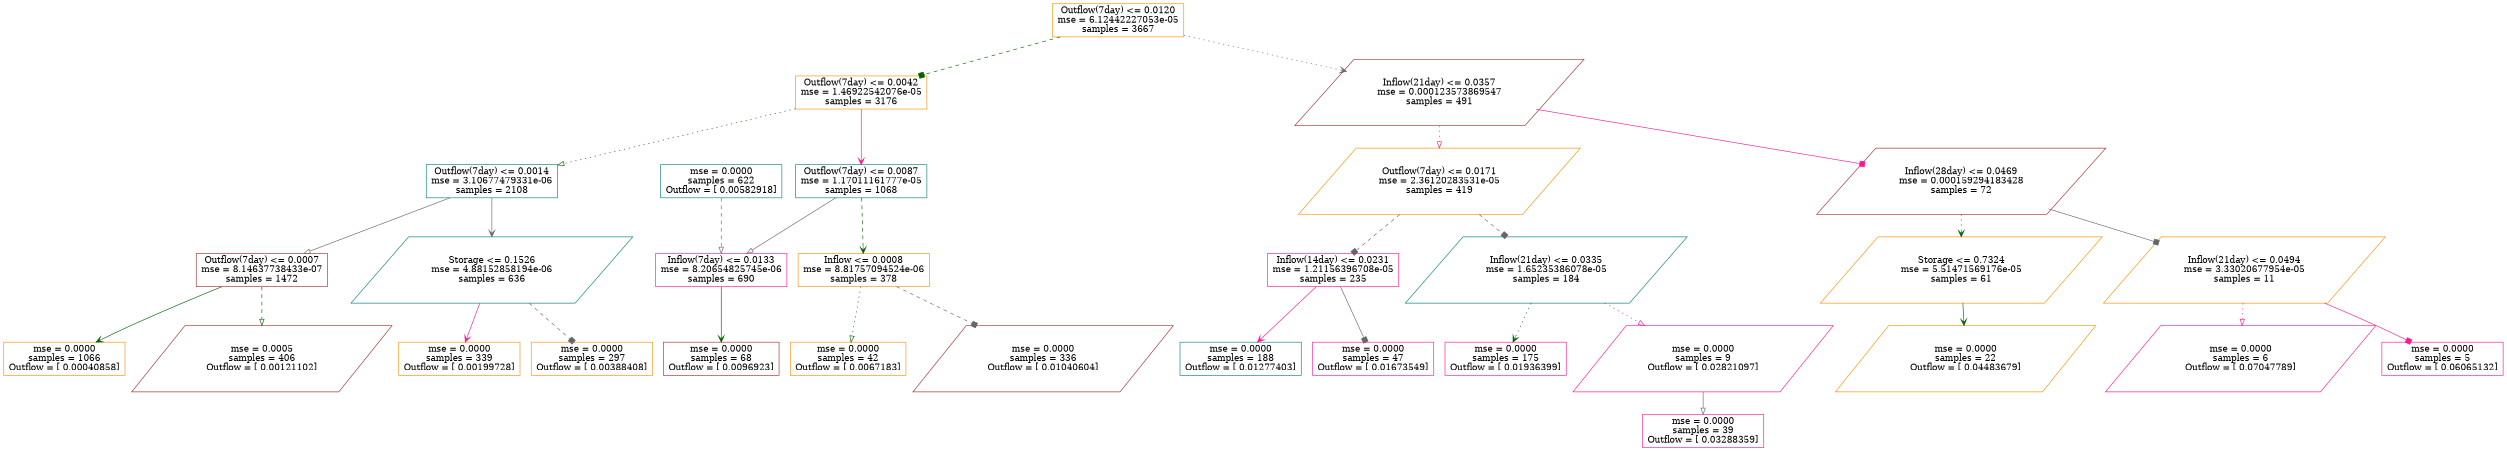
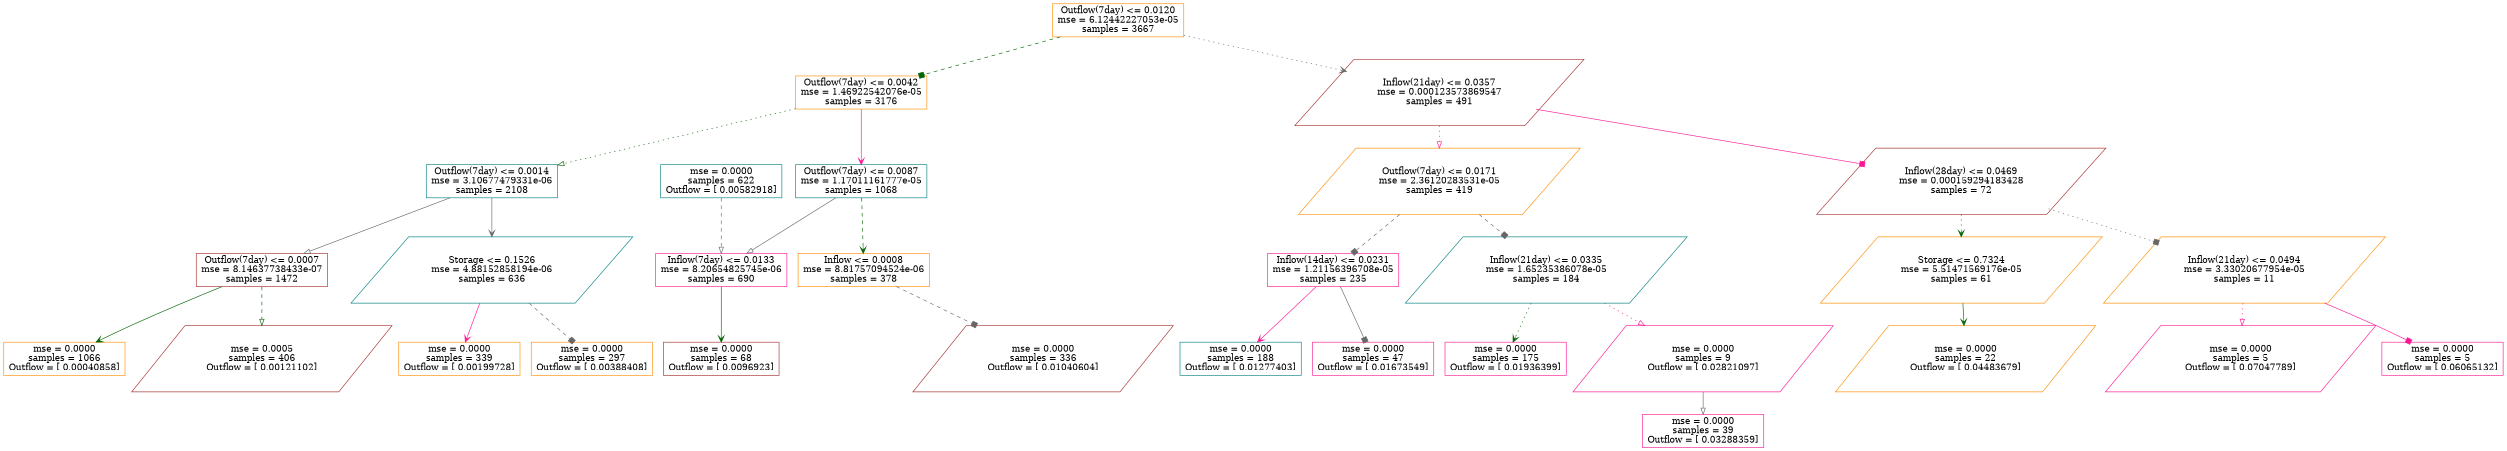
edge "Inflow(28day) <= 0.0469 mse = 0.000159294183428 samples = 72" -> "Inflow(21day) <= 0.0494 mse = 3.33020677954e-05 samples = 11": style solid -> dotted
node "mse = 0.0000 samples = 42 Outflow = [ 0.0067183]": removed
node "mse = 0.0000 samples = 6 Outflow = [ 0.07047789]": label "mse = 0.0000 samples = 6 Outflow = [ 0.07047789]" -> "mse = 0.0000 samples = 5 Outflow = [ 0.07047789]"
